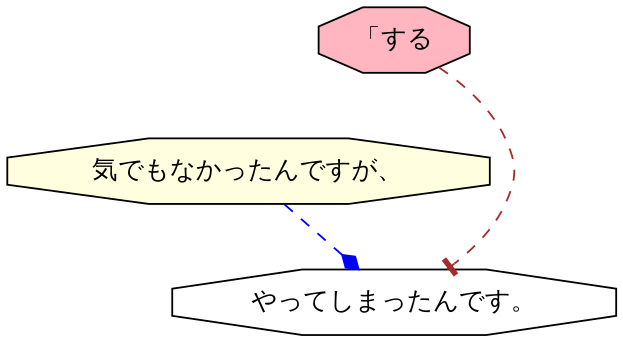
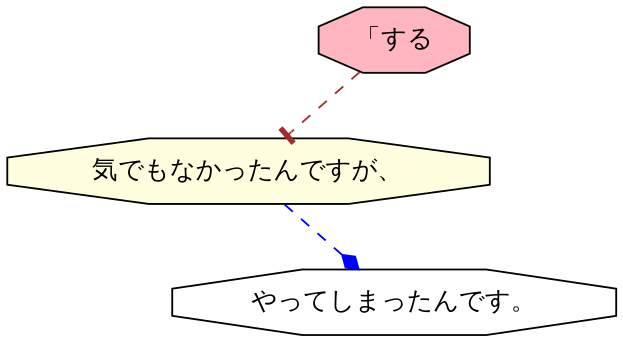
edge "「する" -> "やってしまったんです。": now "「する" -> "気でもなかったんですが、"
